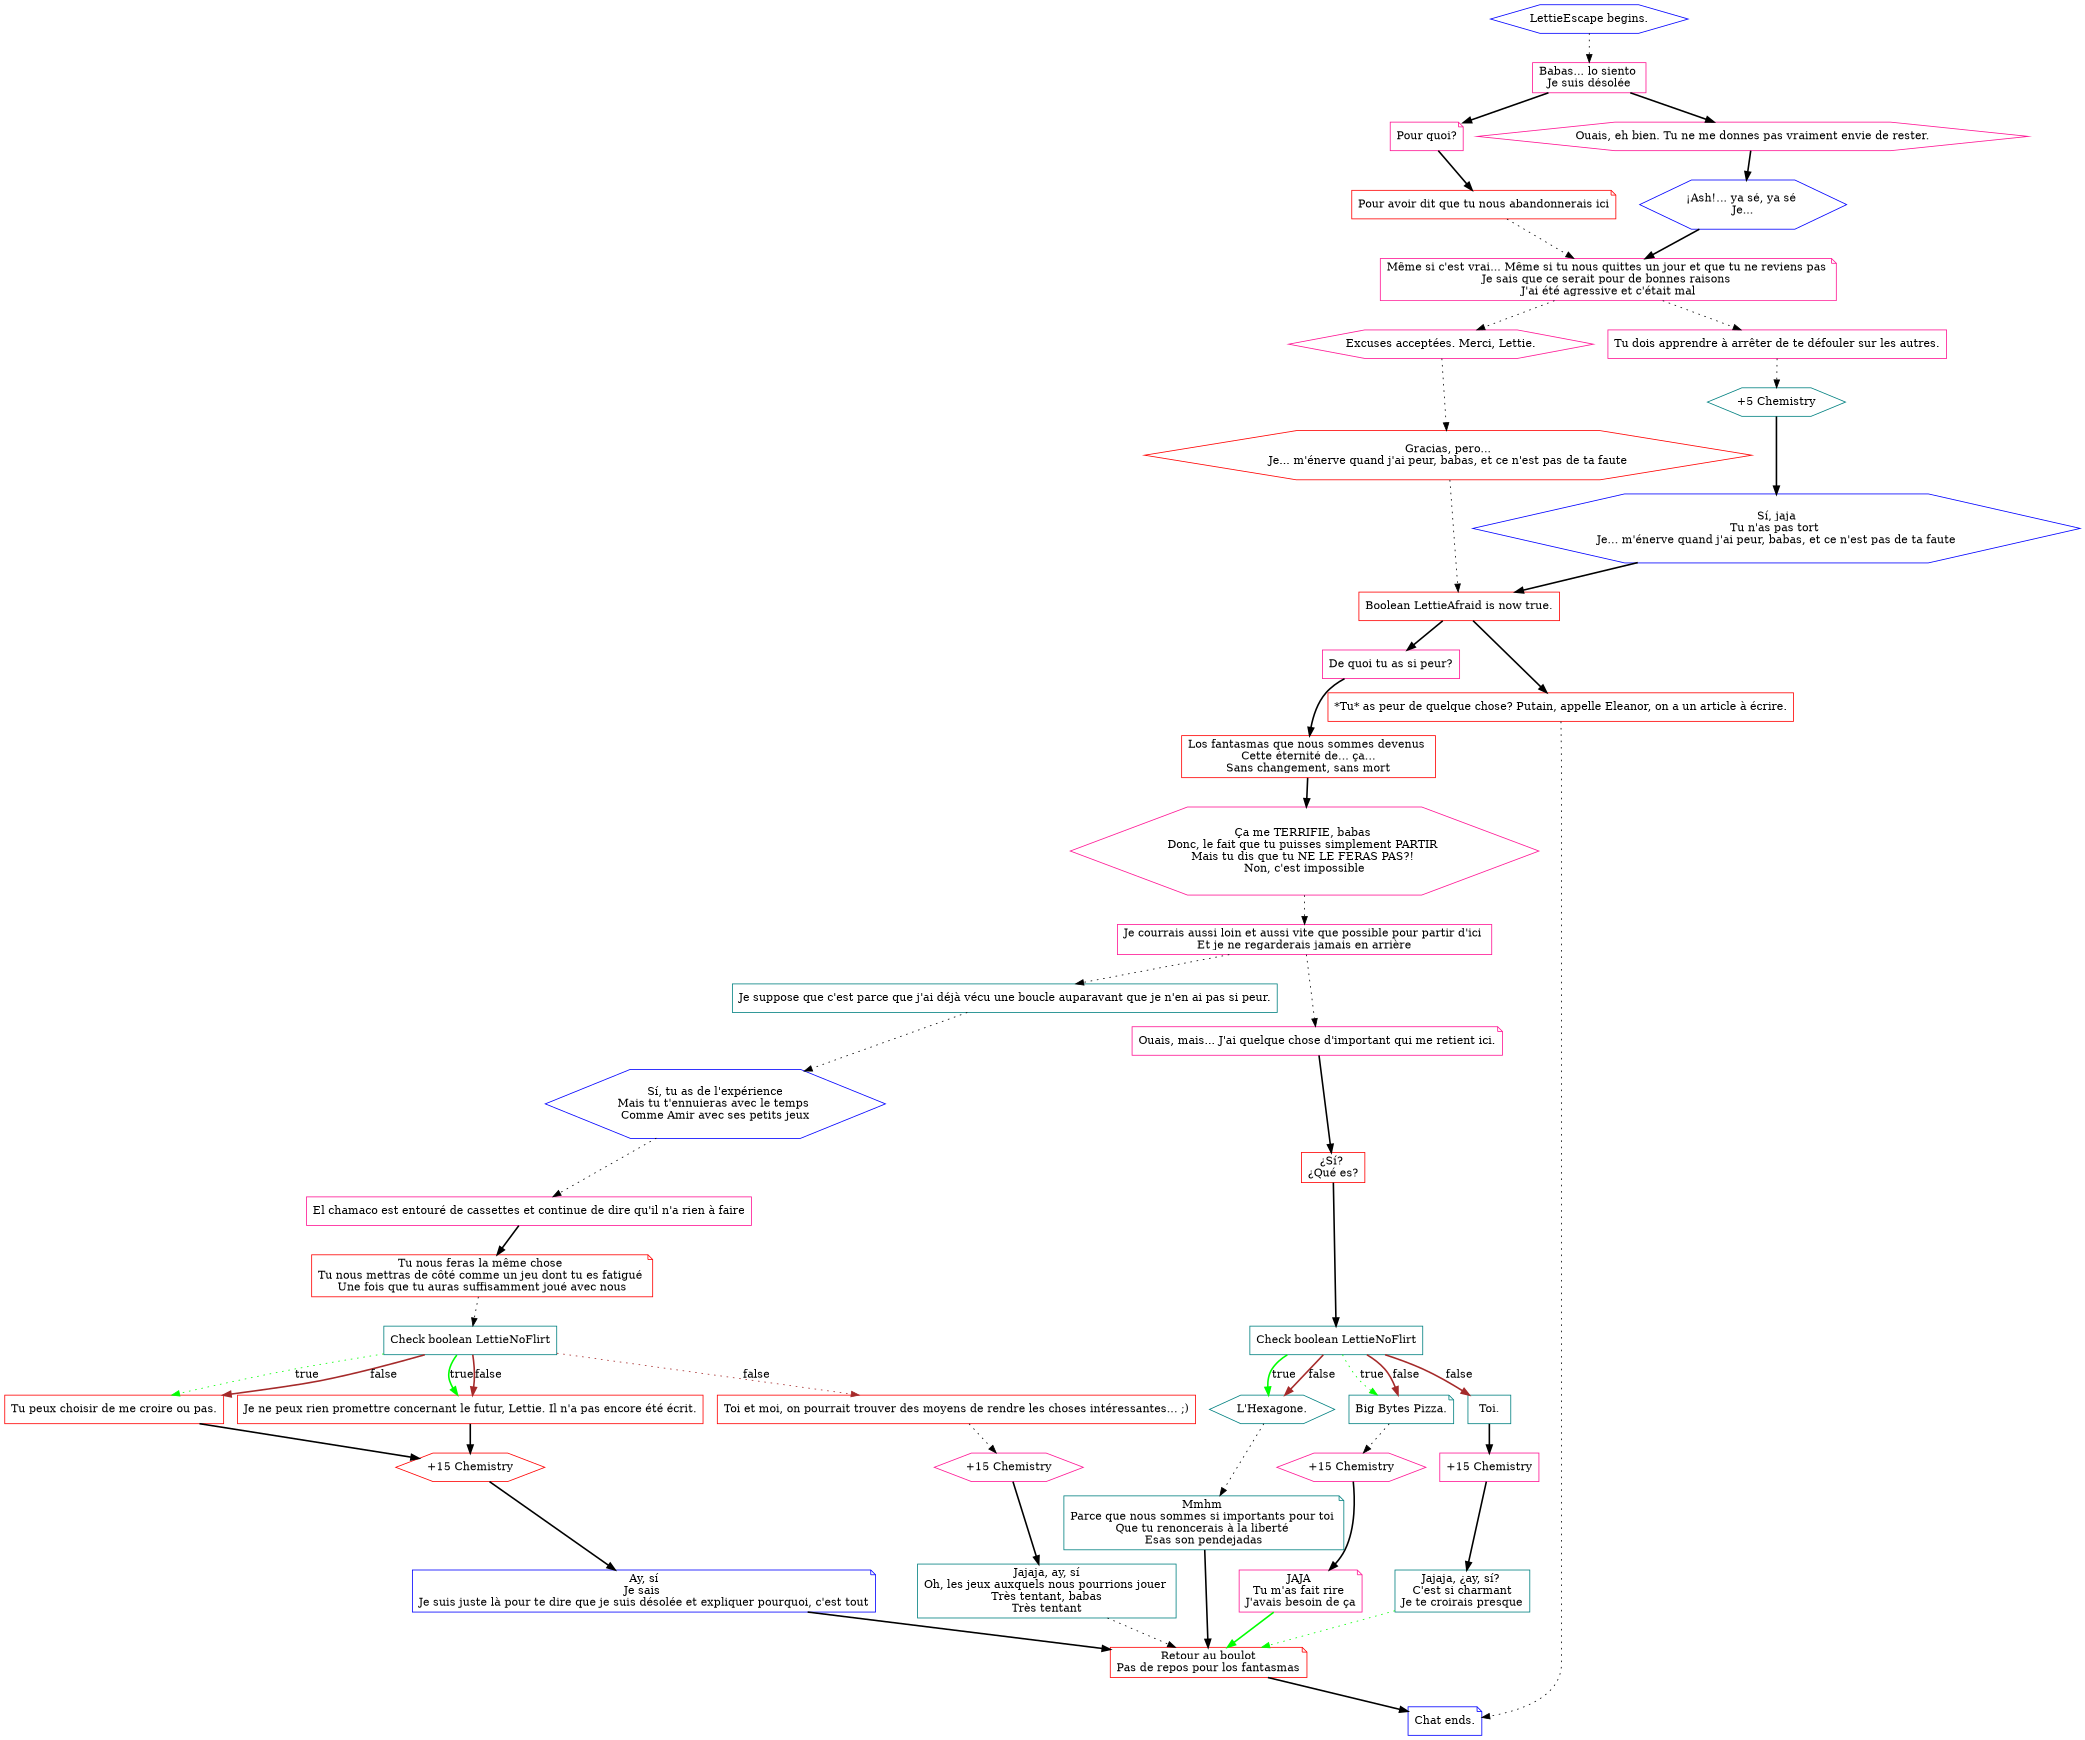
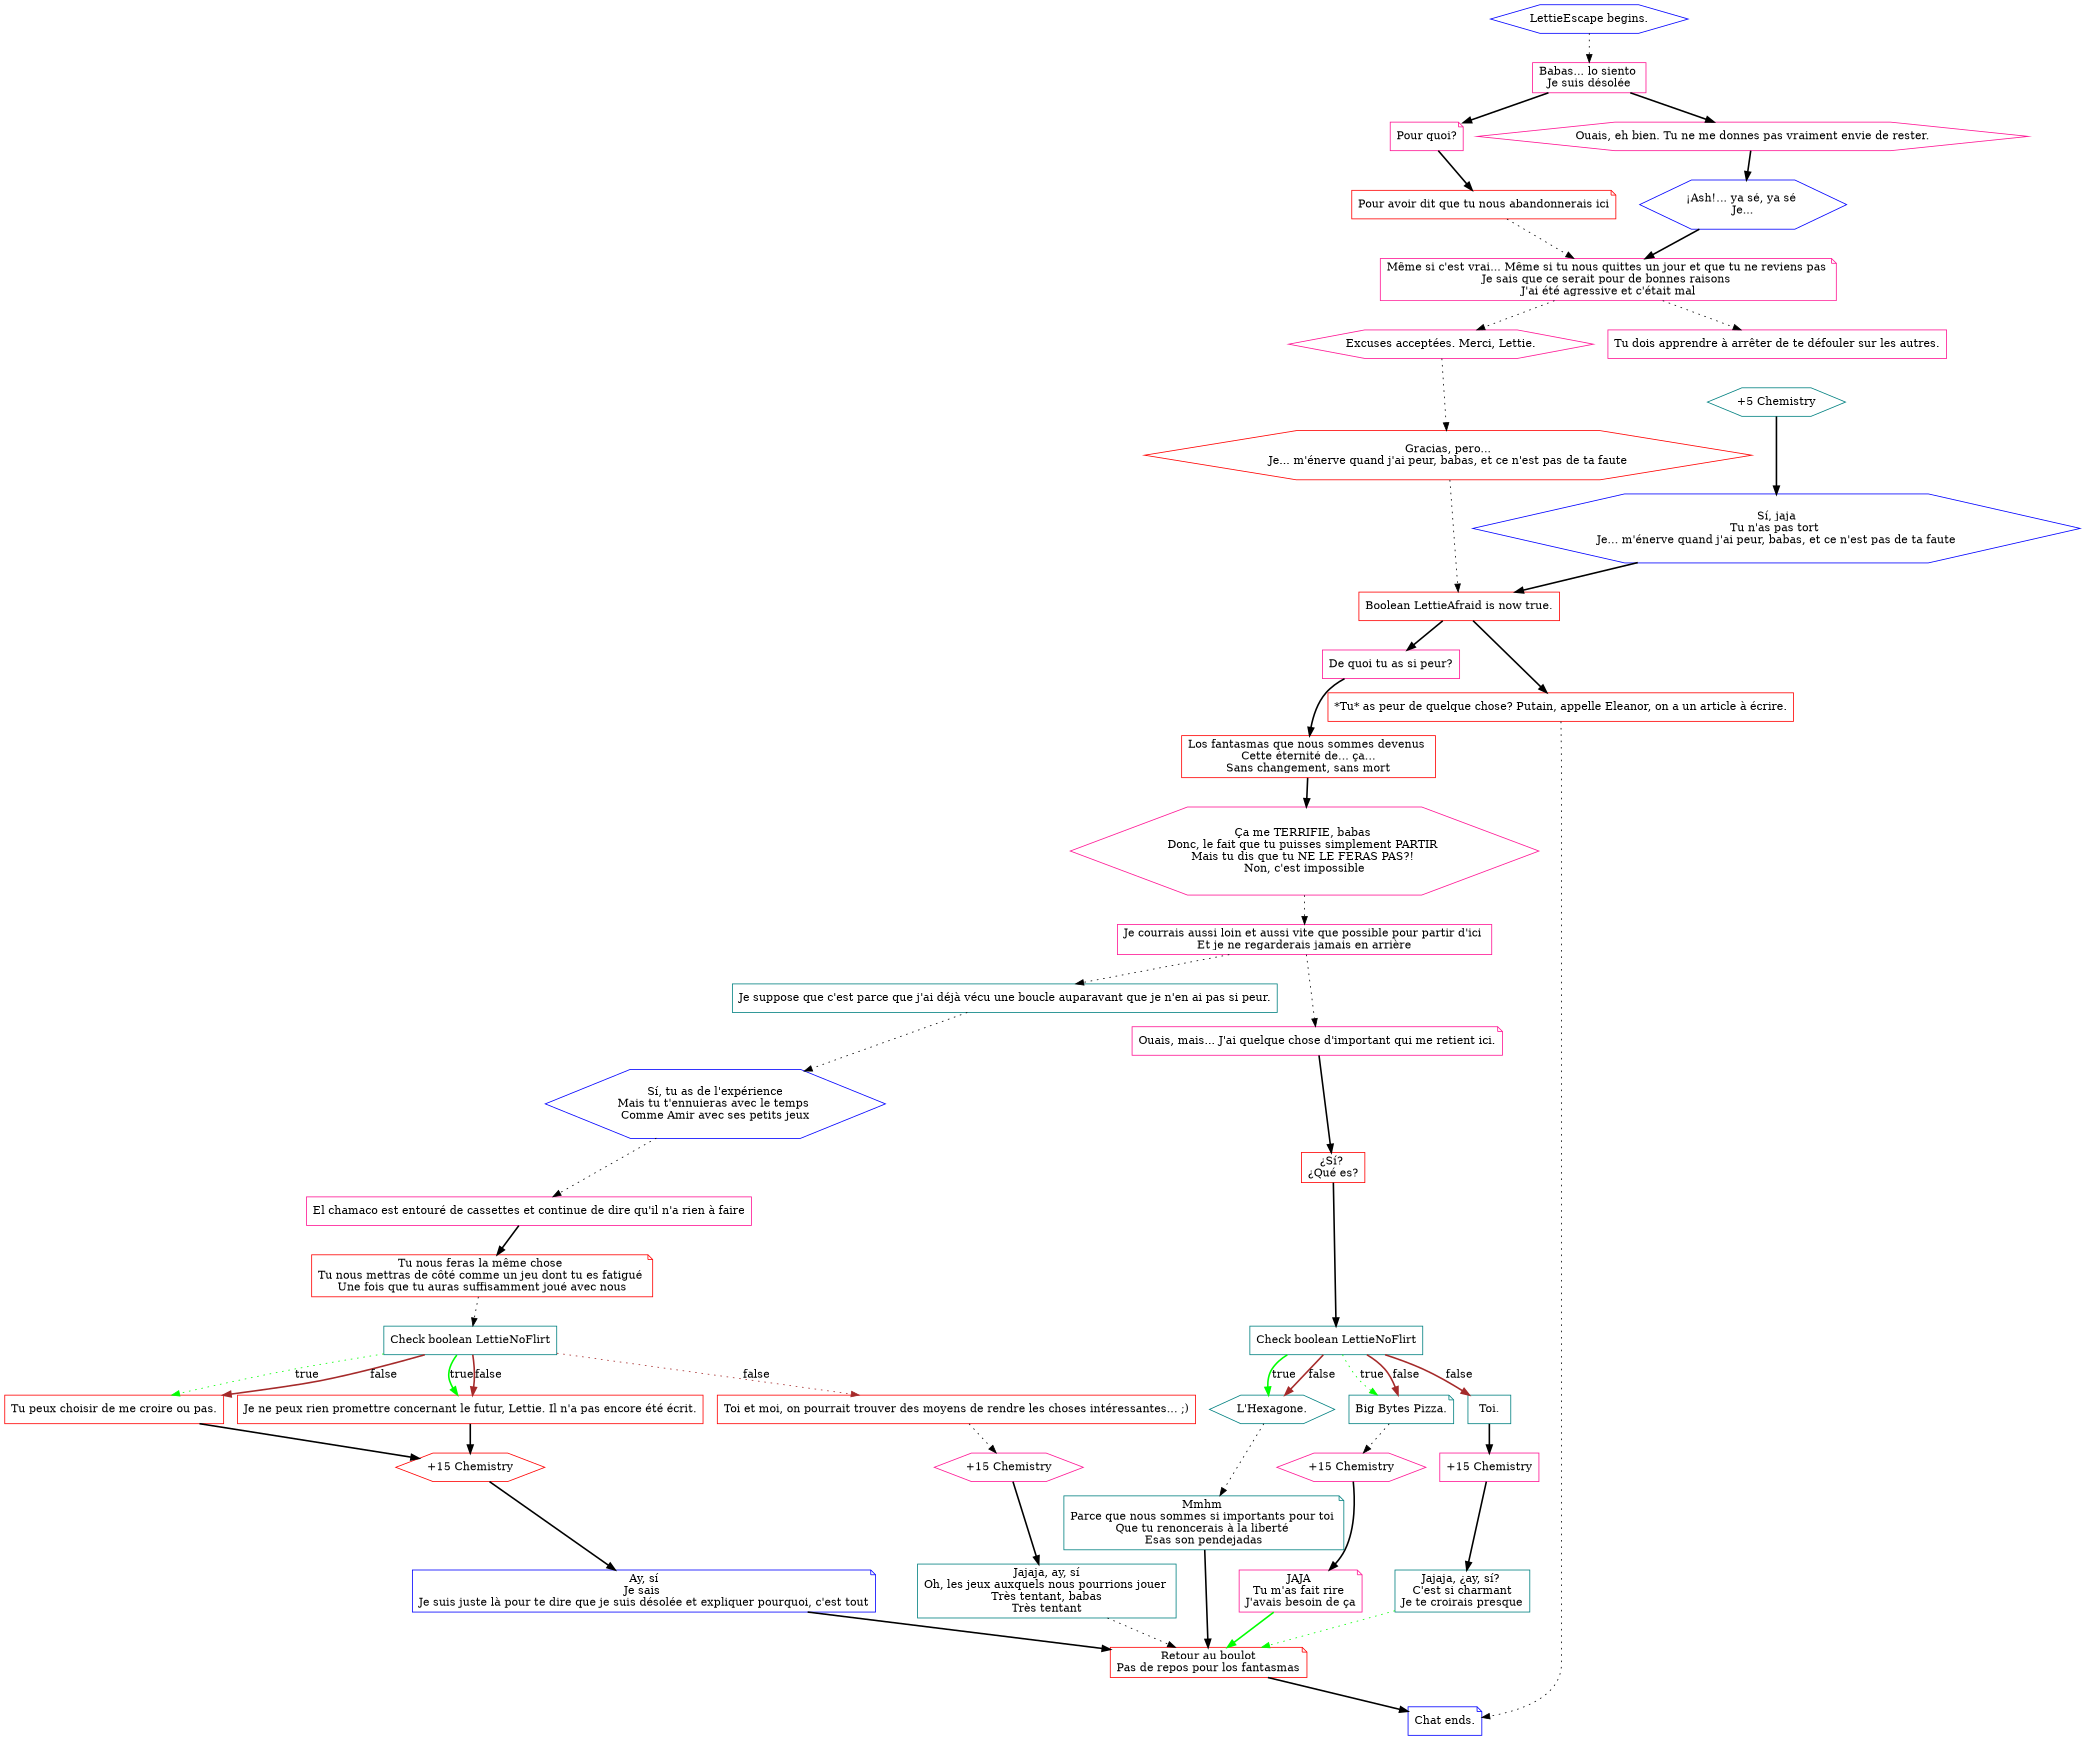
edge "Tu dois apprendre à arrêter de te défouler sur les autres." -> "+5 Chemistry": removed
